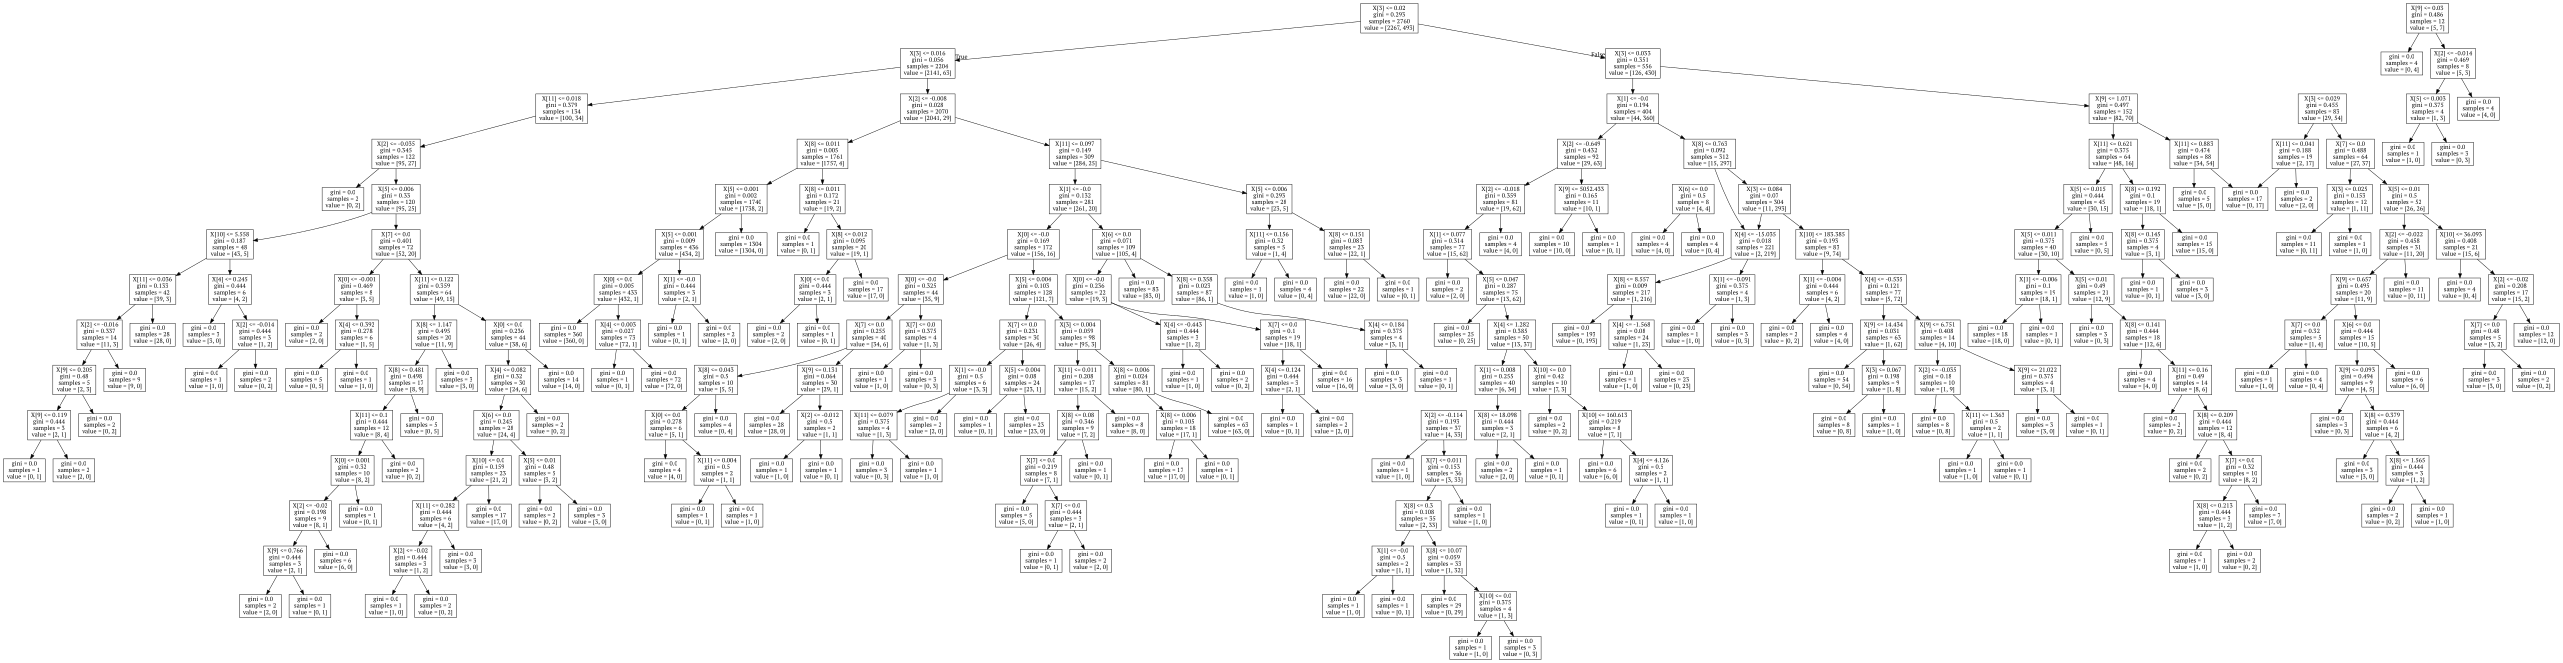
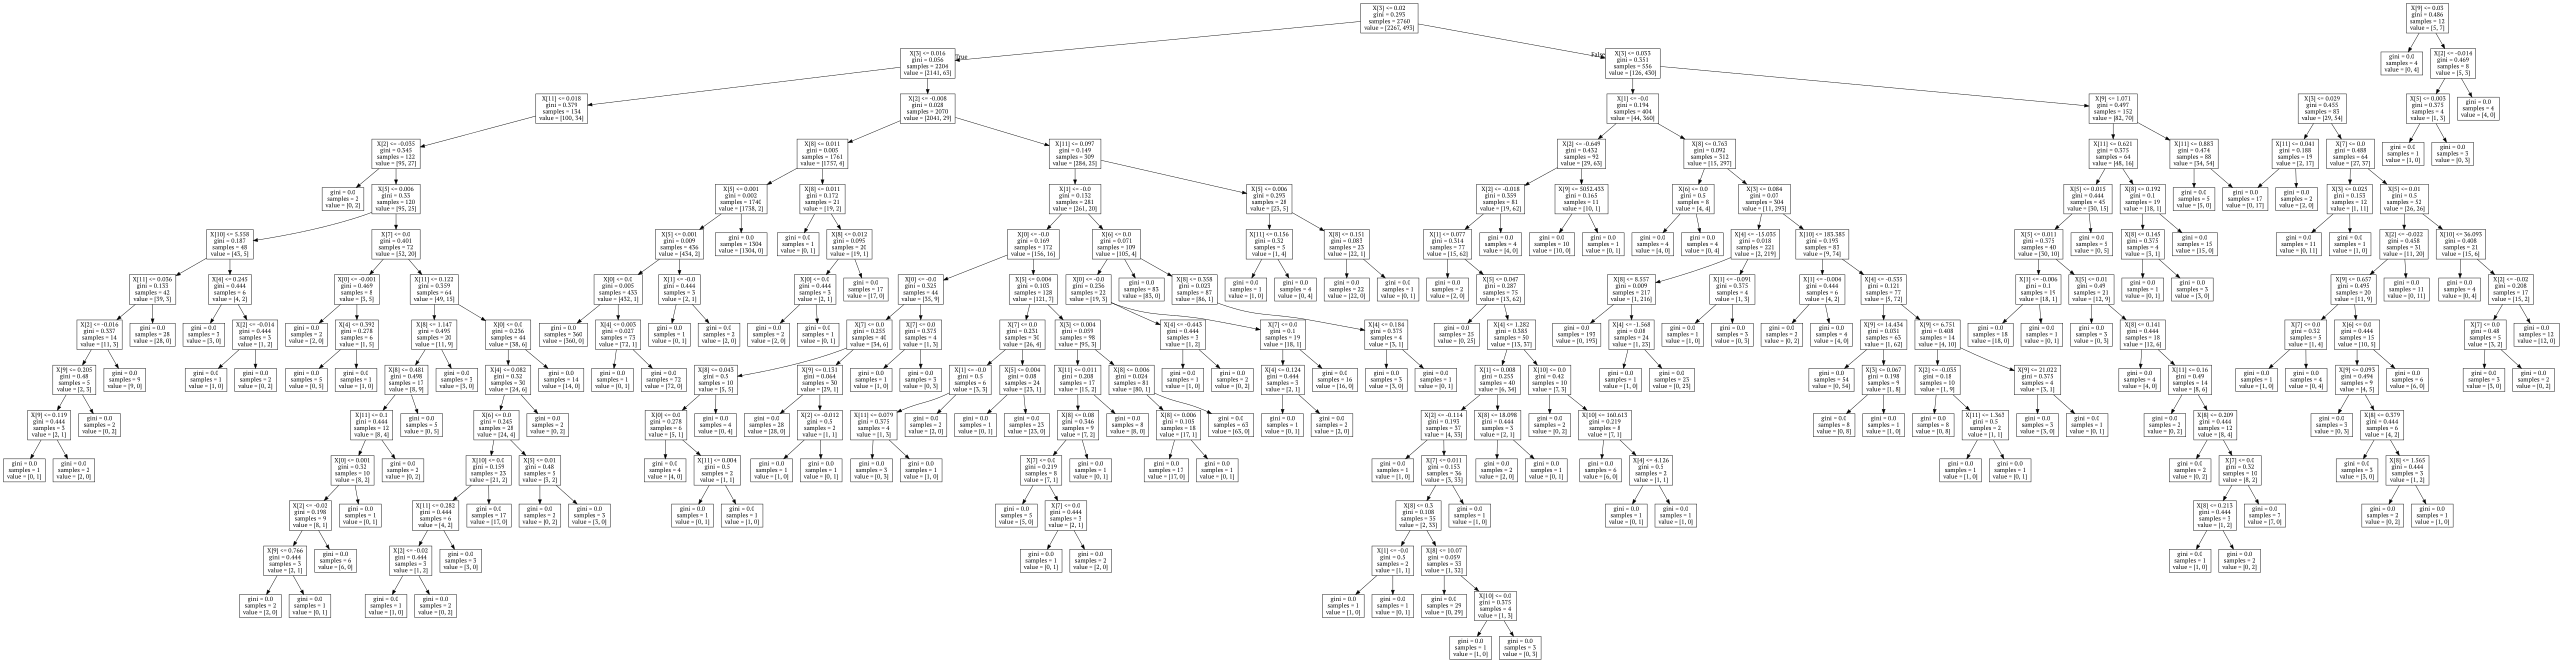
edge "X[8] <= 0.763 gini = 0.092 samples = 312 value = [15, 297]" -> "X[4] <= -15.035 gini = 0.018 samples = 221 value = [2, 219]": now "X[8] <= 0.763 gini = 0.092 samples = 312 value = [15, 297]" -> "X[6] <= 0.0 gini = 0.5 samples = 8 value = [4, 4]"
edge "X[1] <= 0.008 gini = 0.255 samples = 40 value = [6, 34]" -> "X[2] <= -0.114 gini = 0.193 samples = 37 value = [4, 33]": added
